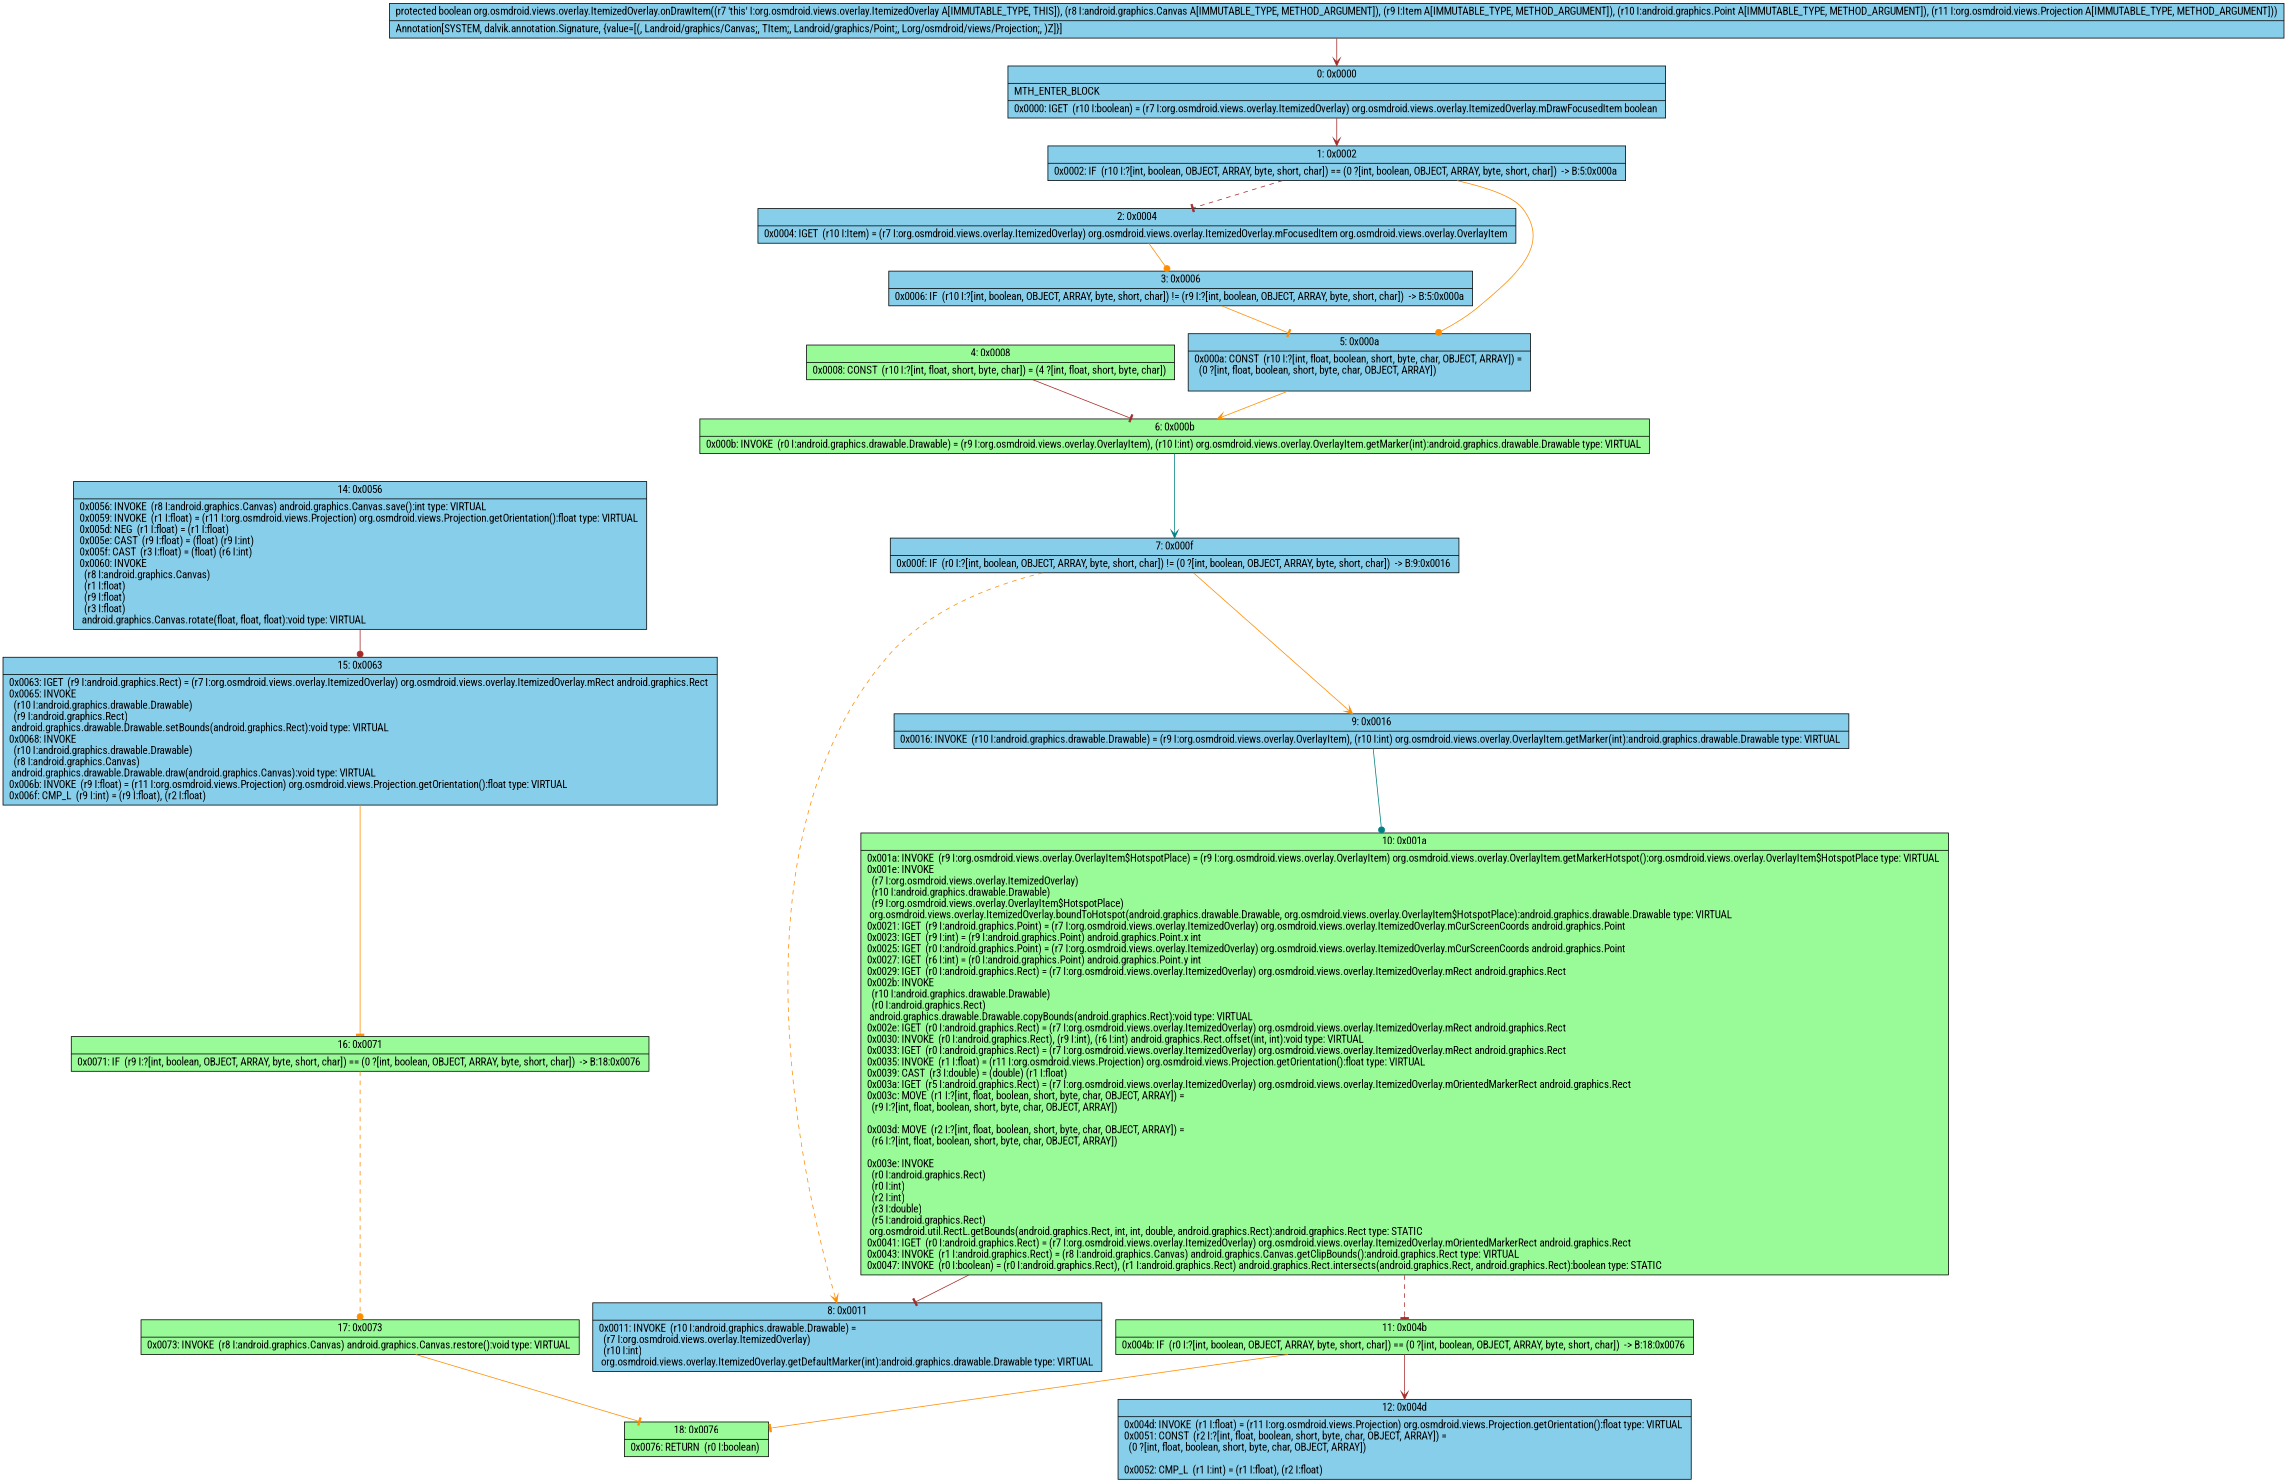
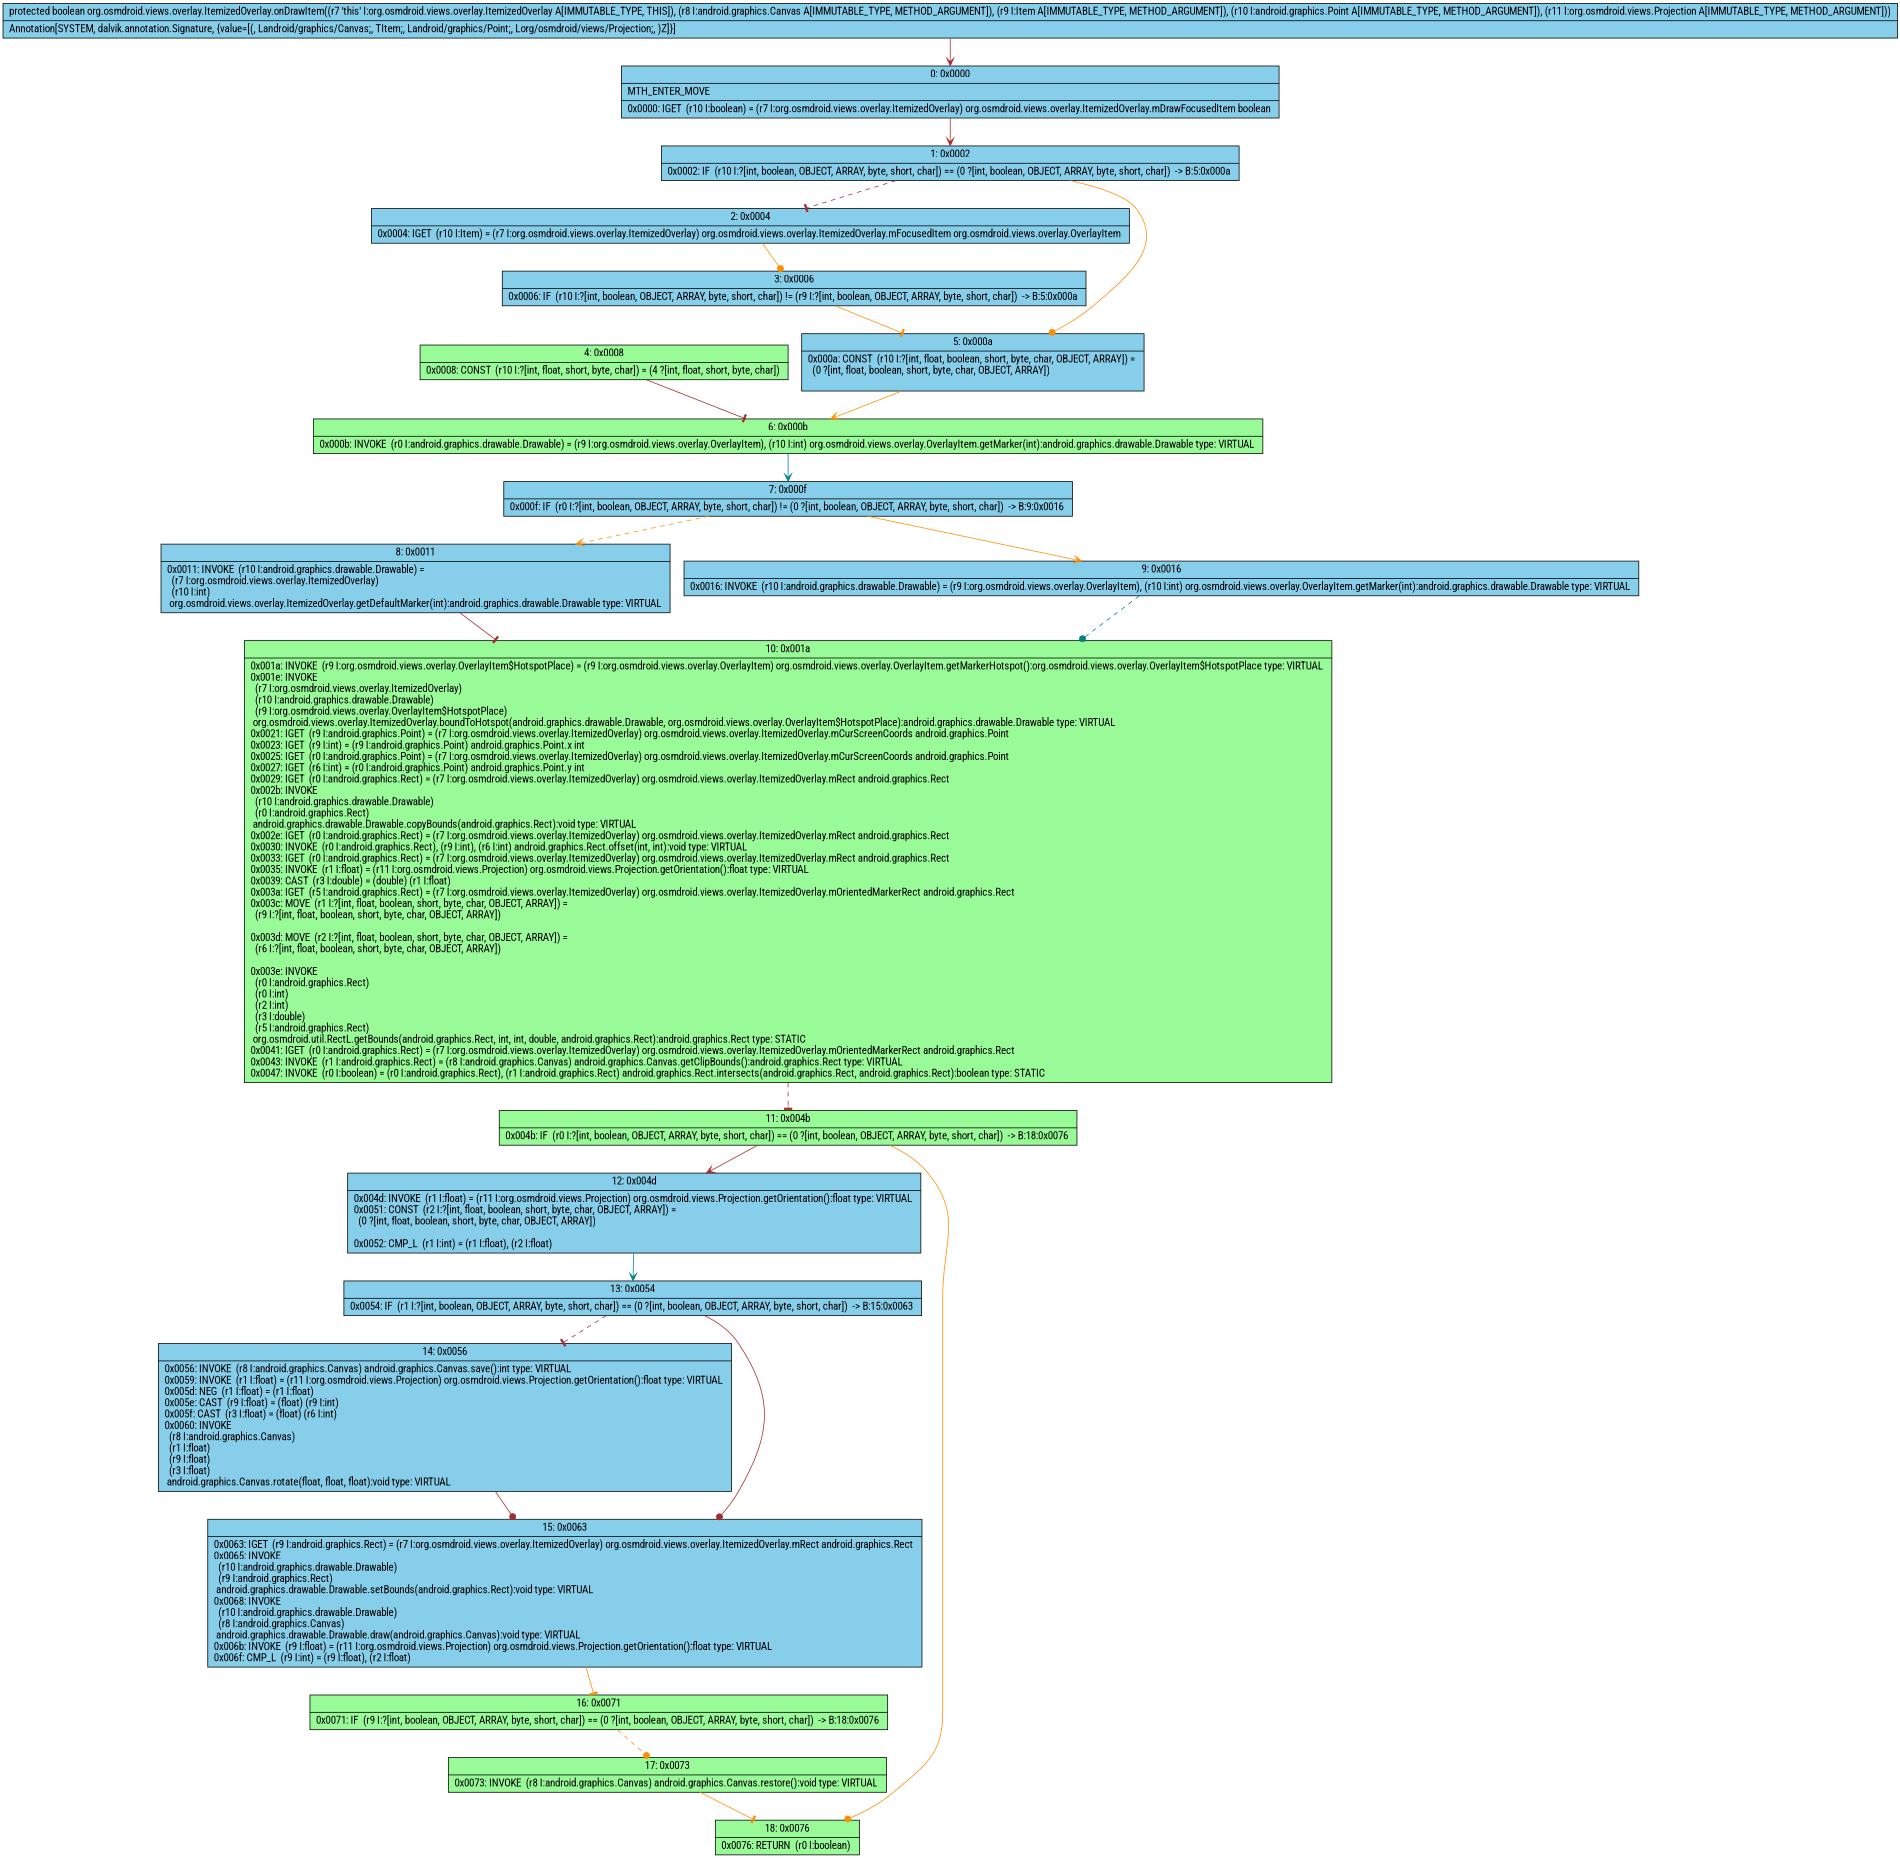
node "0: 0x0000": text "MTH_ENTER_BLOCK" -> "MTH_ENTER_MOVE"
edge "9: 0x0016" -> "10: 0x001a": style solid -> dashed
edge "10: 0x001a" -> "8: 0x0011": reversed
node "13: 0x0054": added
edge "11: 0x004b" -> "18: 0x0076": arrowhead tee -> dot
